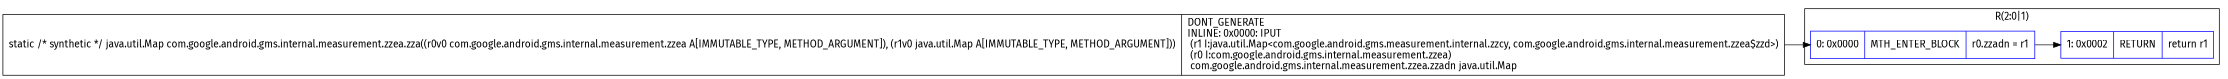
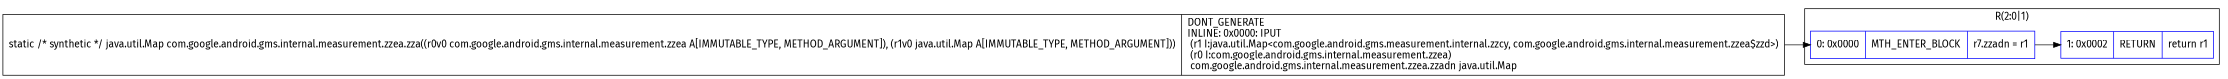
node "0: 0x0000": text "r0.zzadn = r1" -> "r7.zzadn = r1"
